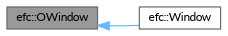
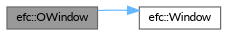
edge "efc::Window" -> "efc::OWindow": reversed
